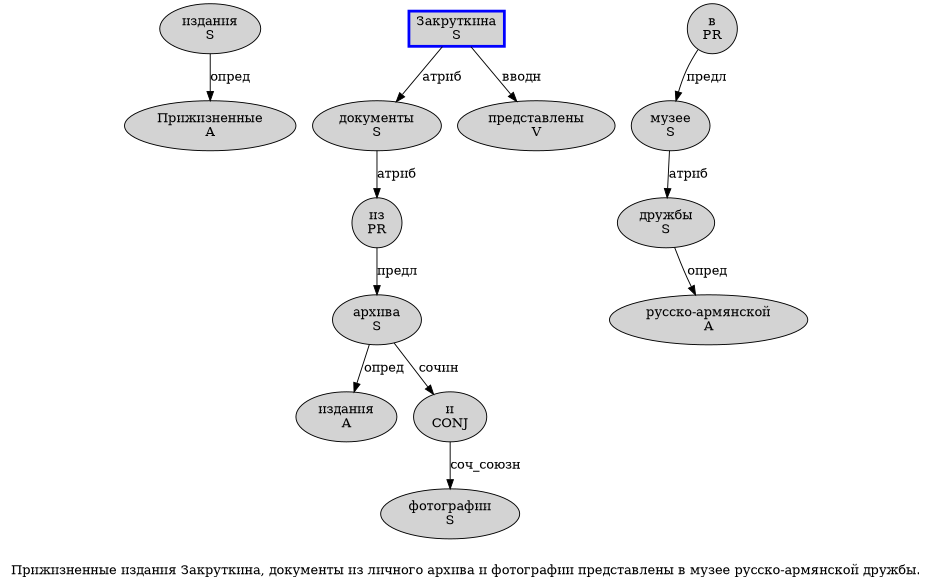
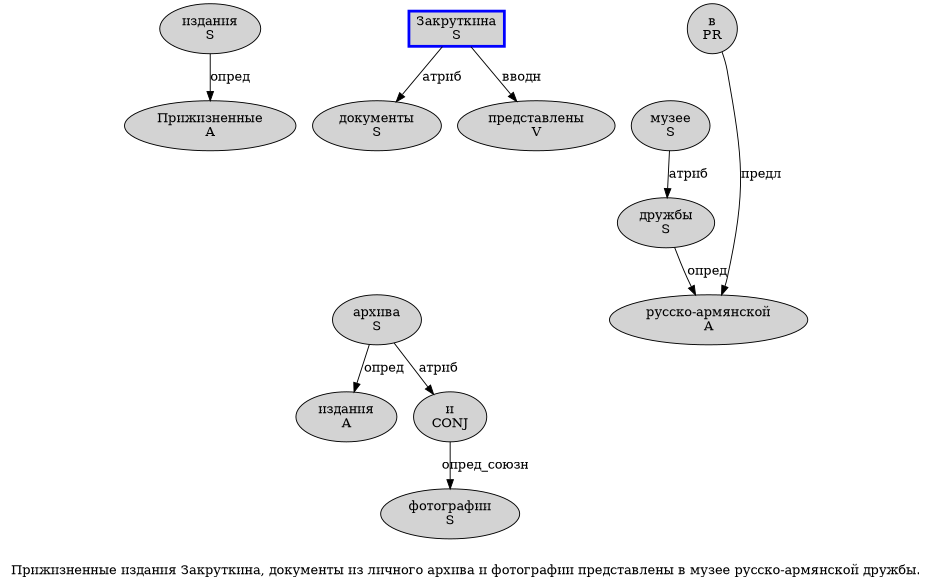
edge "в PR" -> "музее S": now "в PR" -> "русско-армянской A"
node "из PR": removed
edge "архива S" -> "и CONJ": label "сочин" -> "атриб"
edge "и CONJ" -> "фотографии S": label "соч_союзн" -> "опред_союзн"
